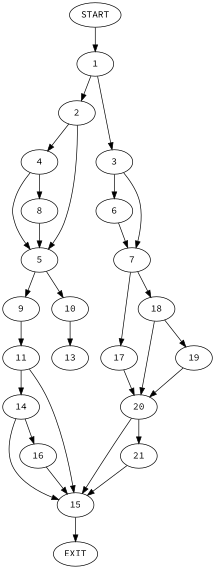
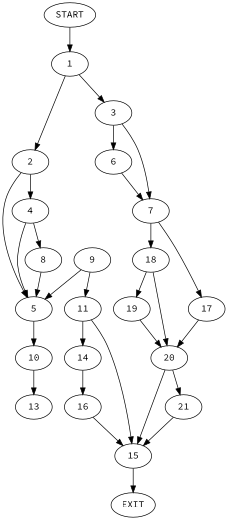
edge "5" -> "9": reversed
edge "14" -> "15": removed
